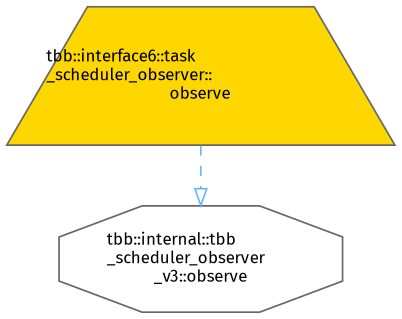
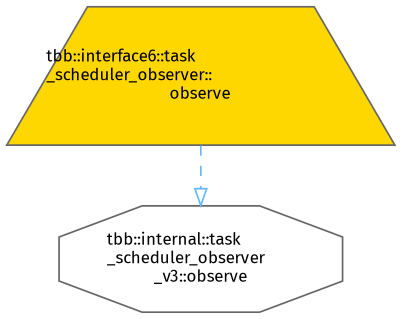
node "tbb::internal::tbb _scheduler_observer _v3::observe": label "tbb::internal::tbb _scheduler_observer _v3::observe" -> "tbb::internal::task _scheduler_observer _v3::observe"
